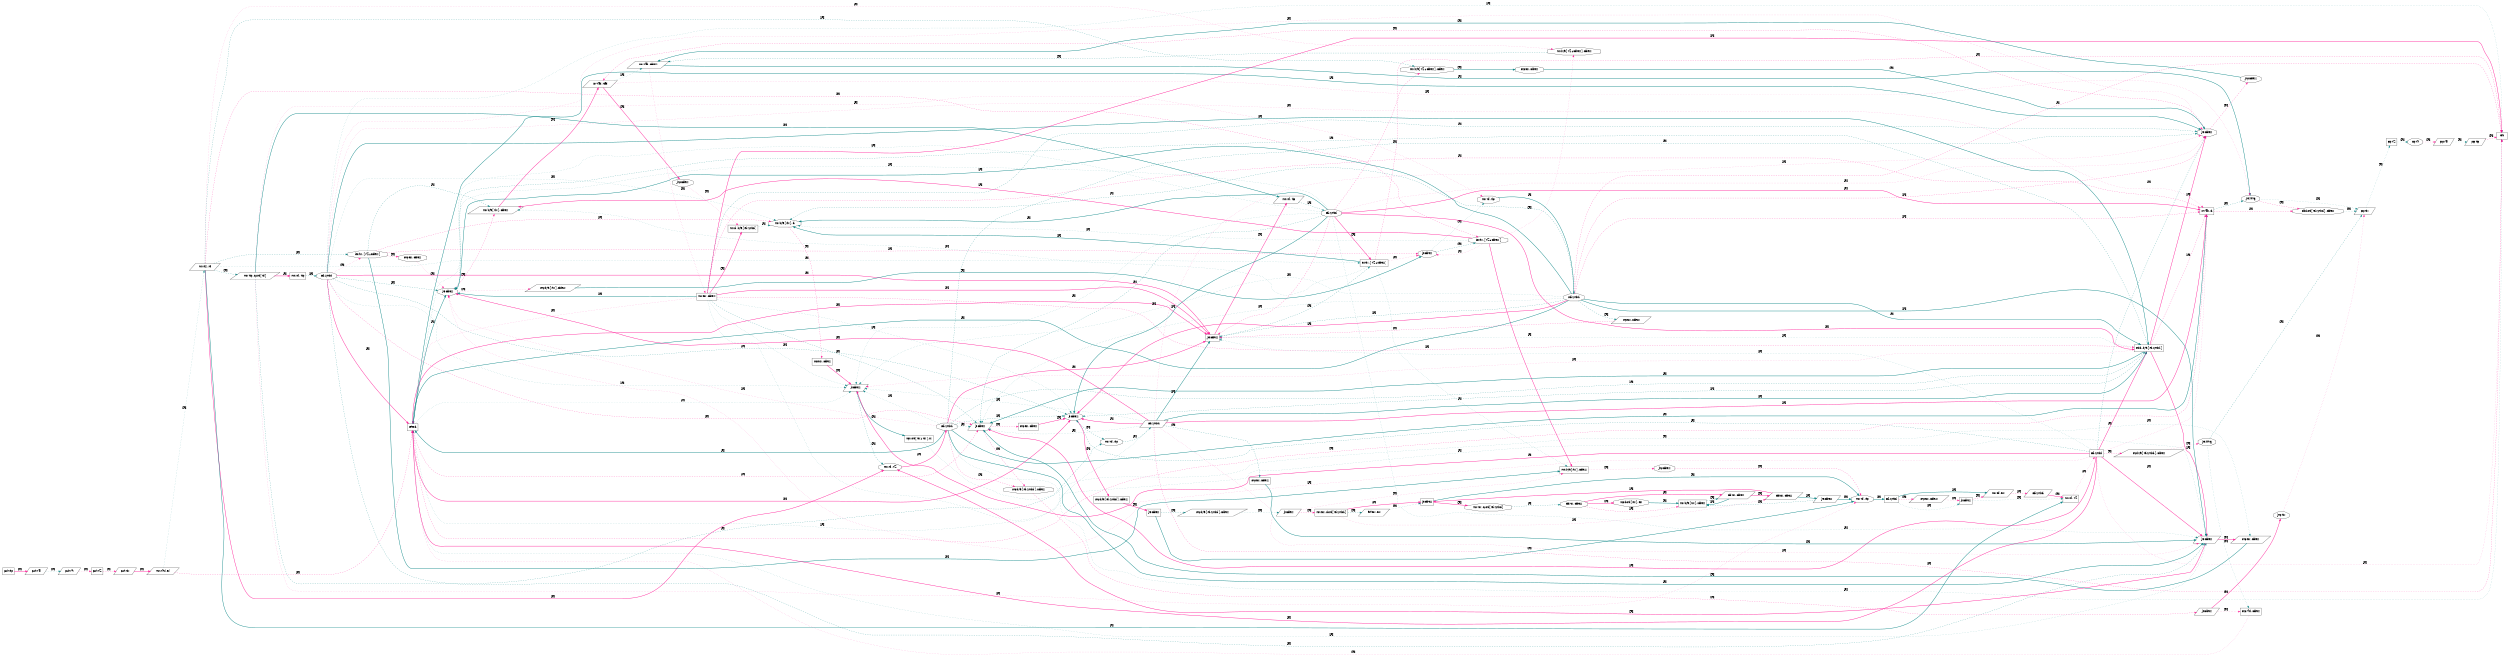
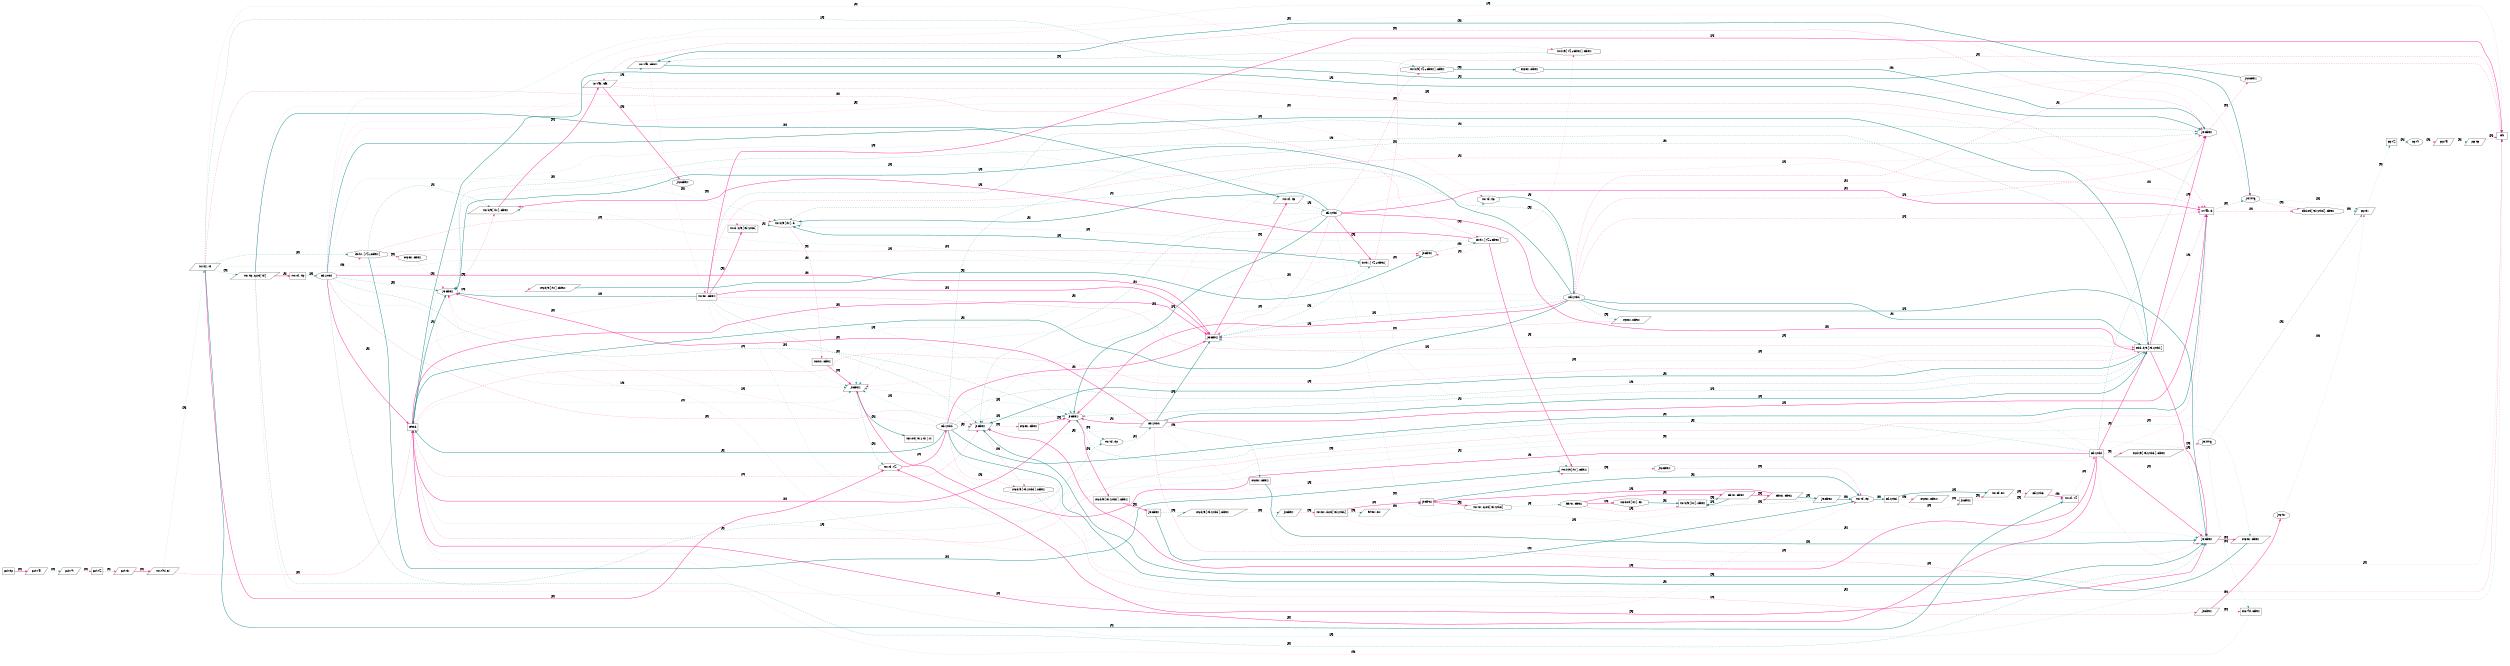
edge "xor r15d , r65d" -> "or r15b , al": added, label "DFG"
edge "setne al" -> "and al , byte [ rel symbol ]": added, label "DFG"
